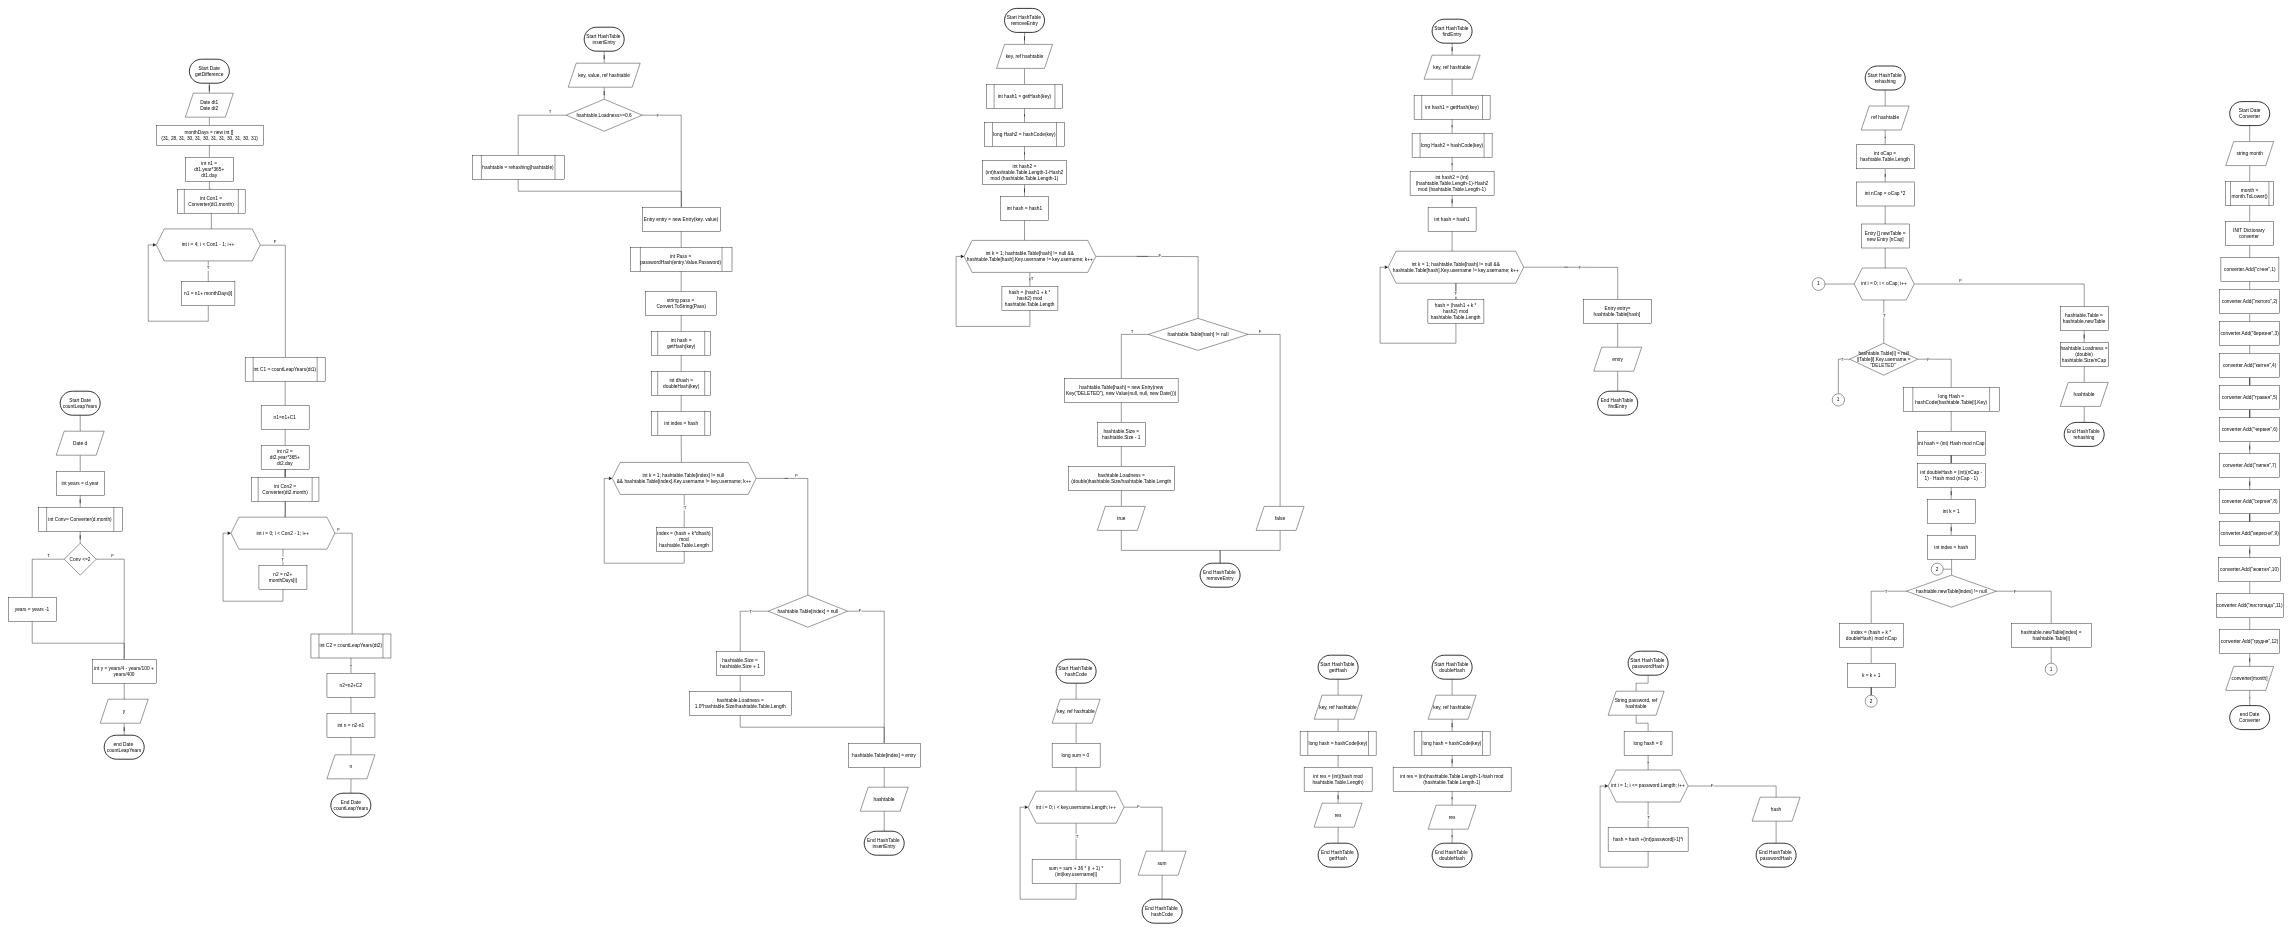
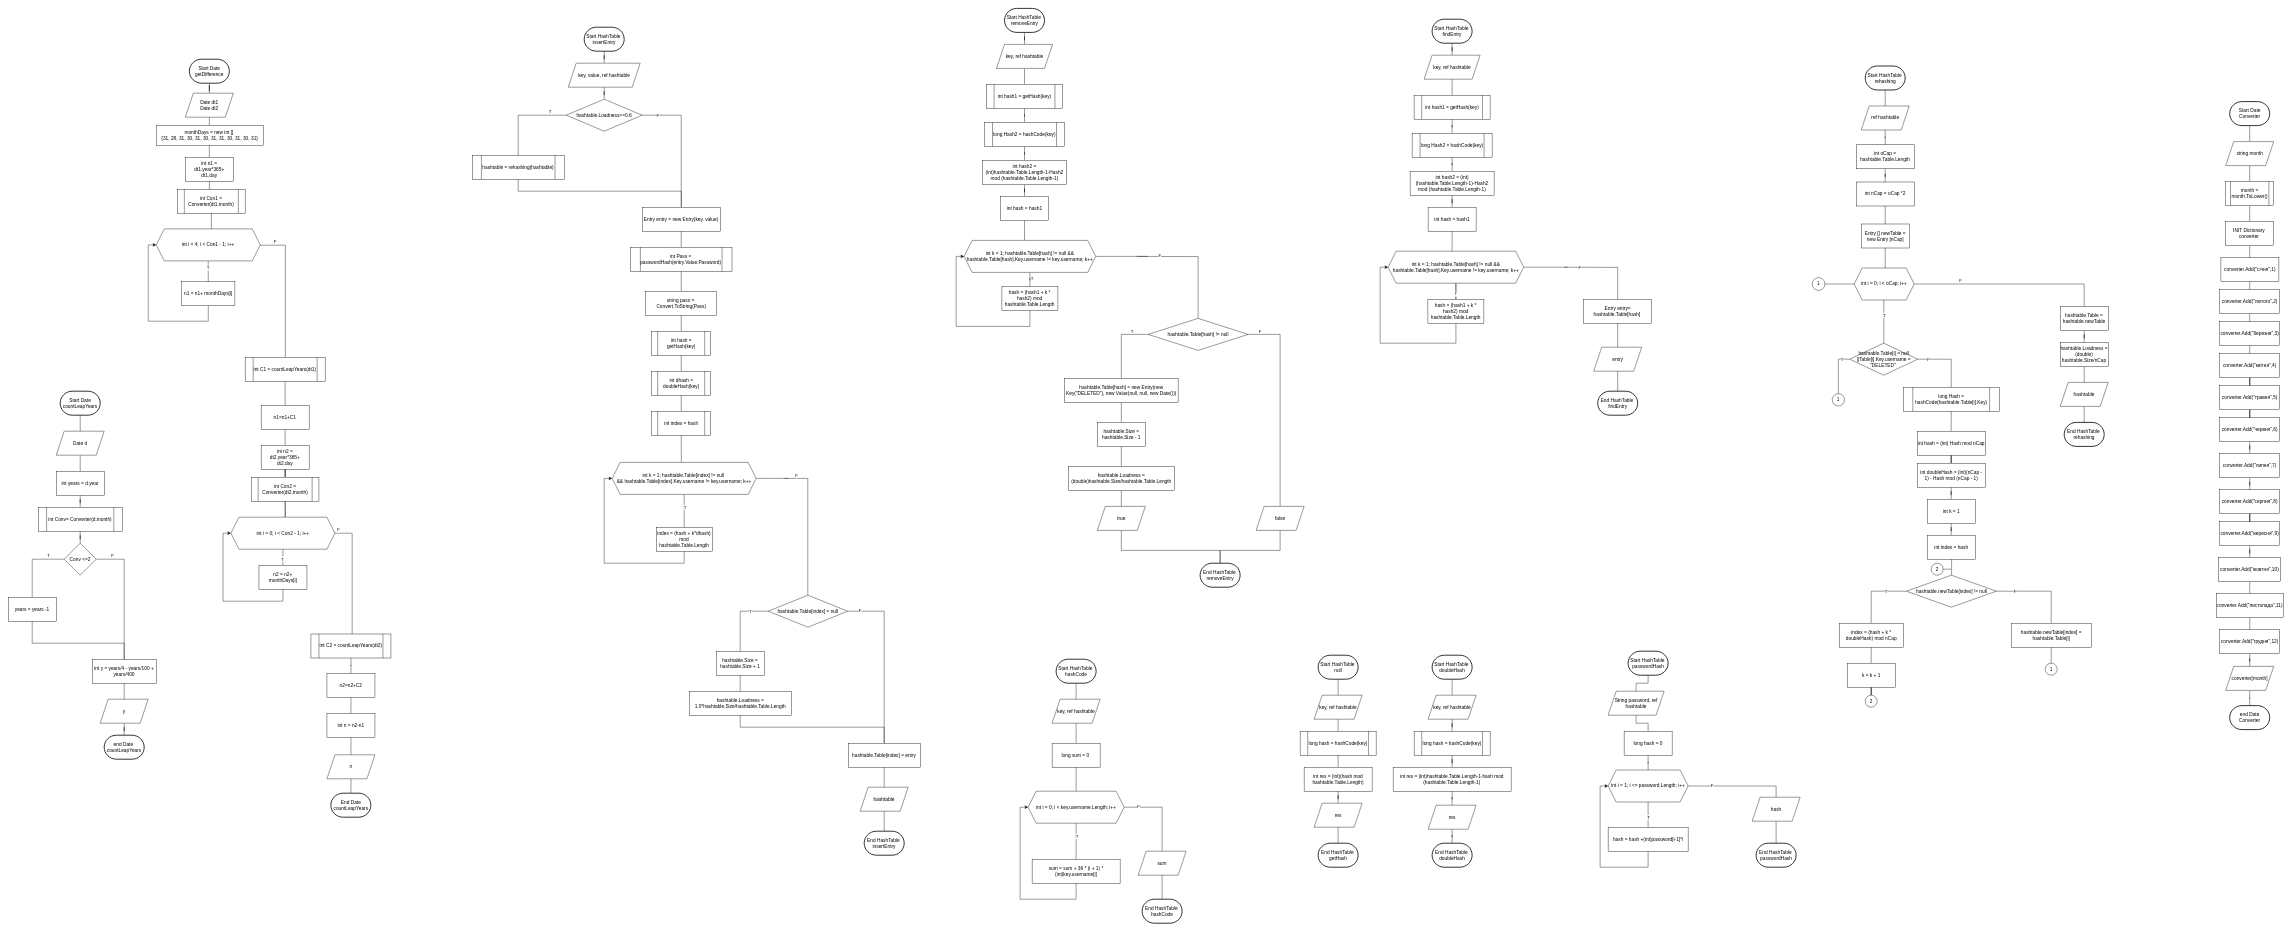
node "Start HashTable getHash": label "Start HashTable getHash" -> "Start HashTable null"
